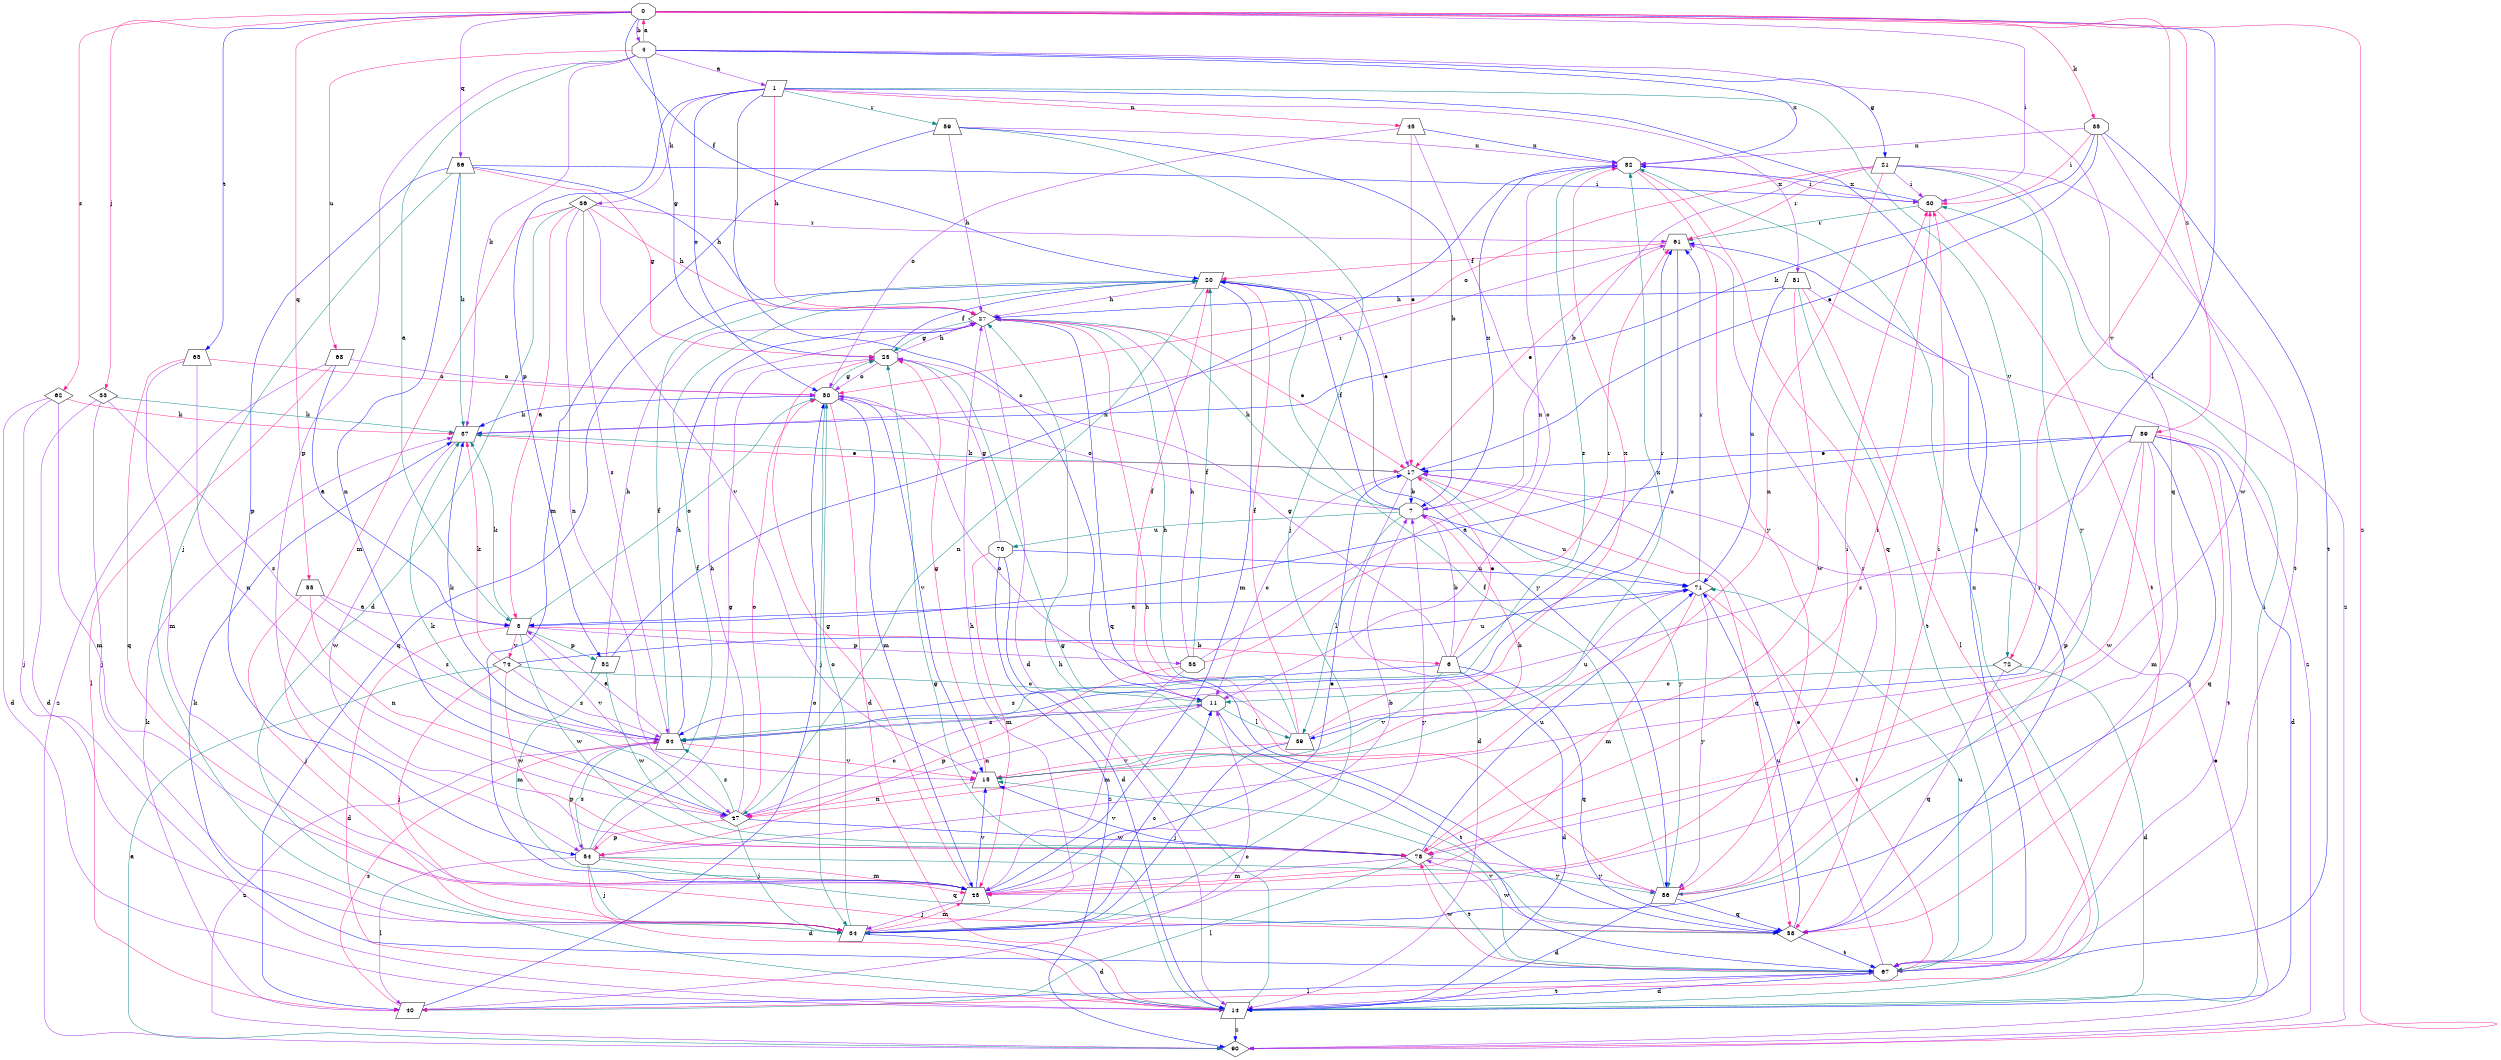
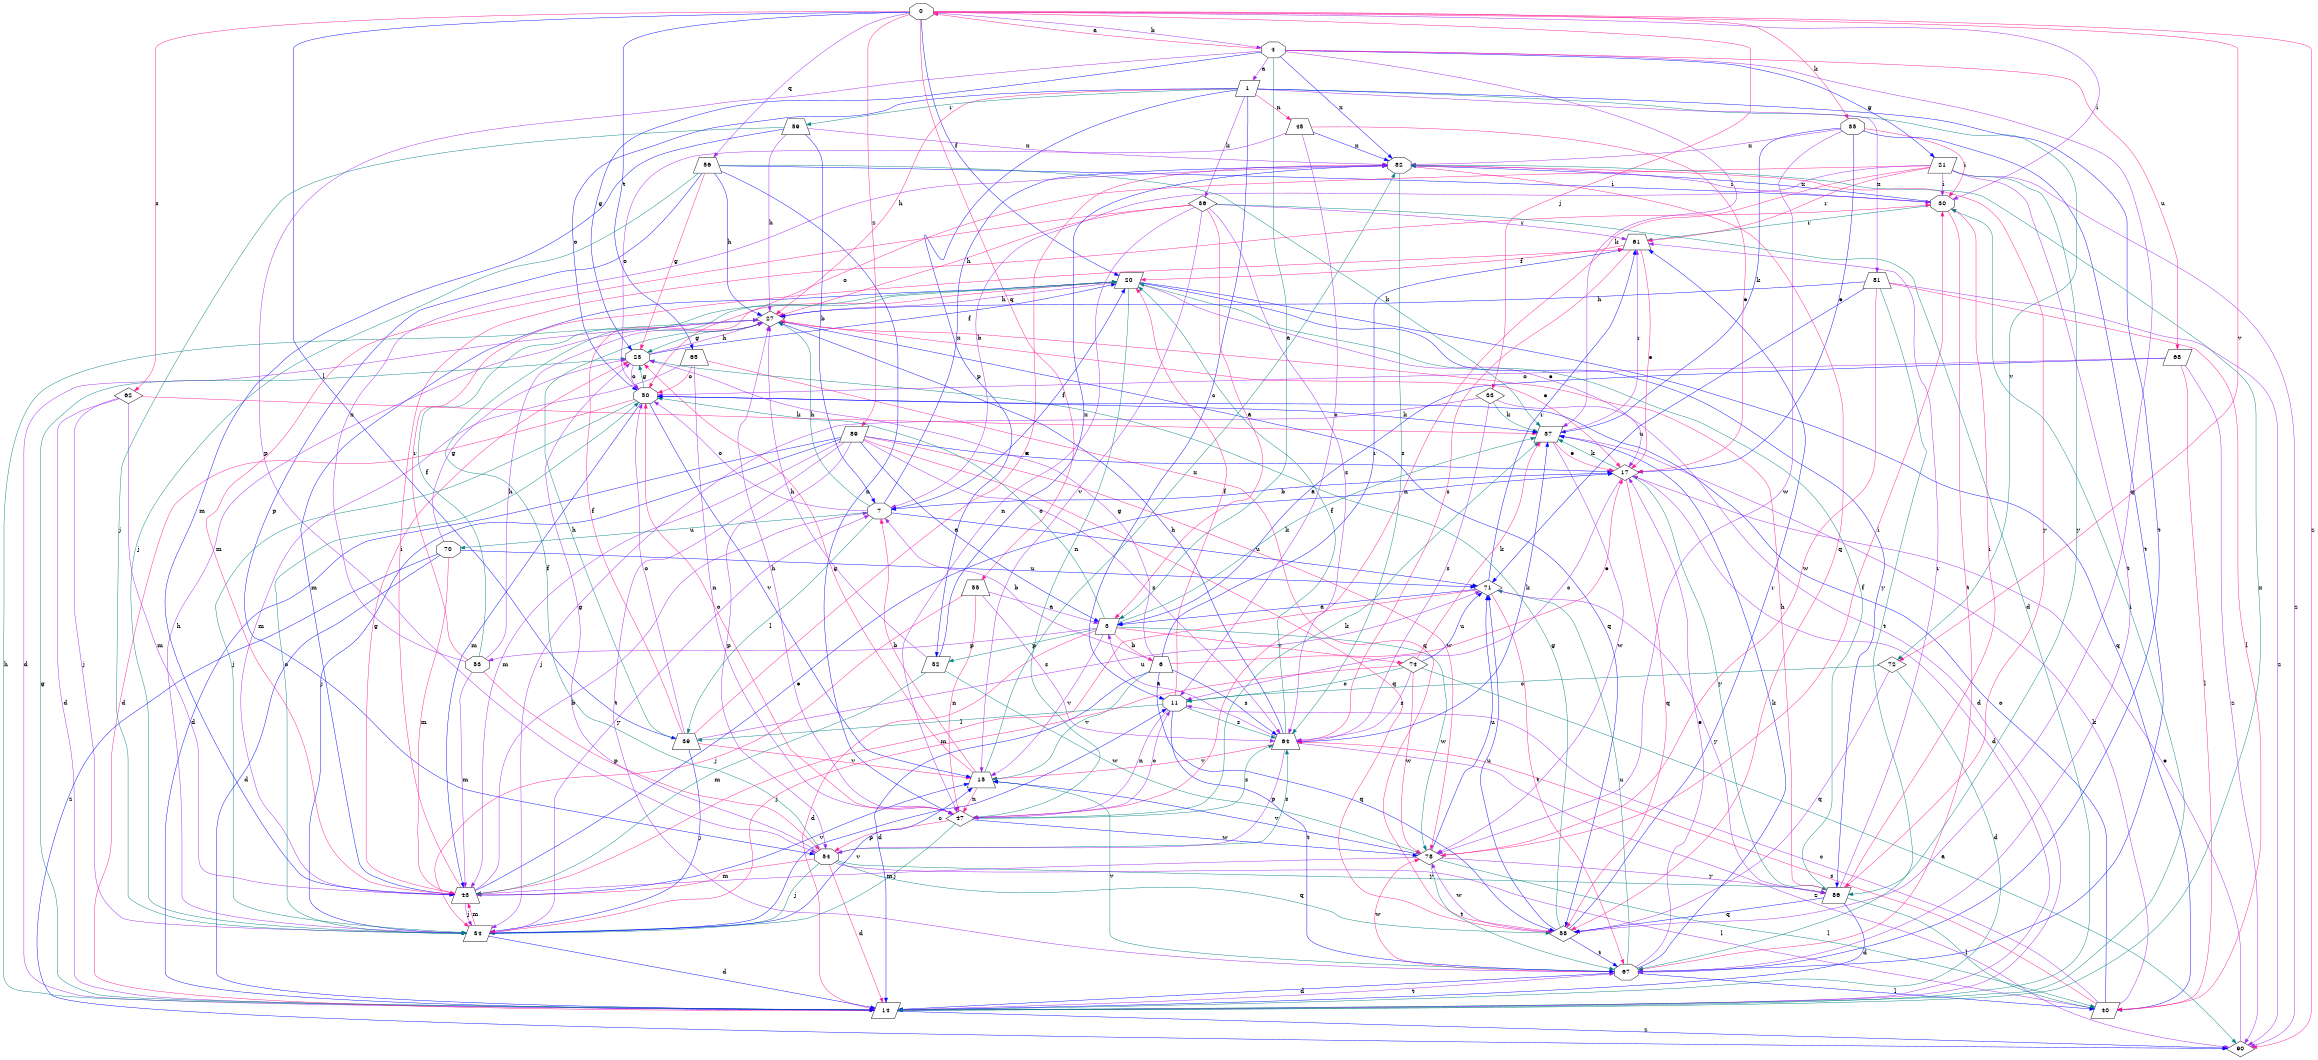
edge "61" -> "64": color blue -> deeppink
edge "34" -> "15": added, label "v"
edge "86" -> "40": added, label "l"
